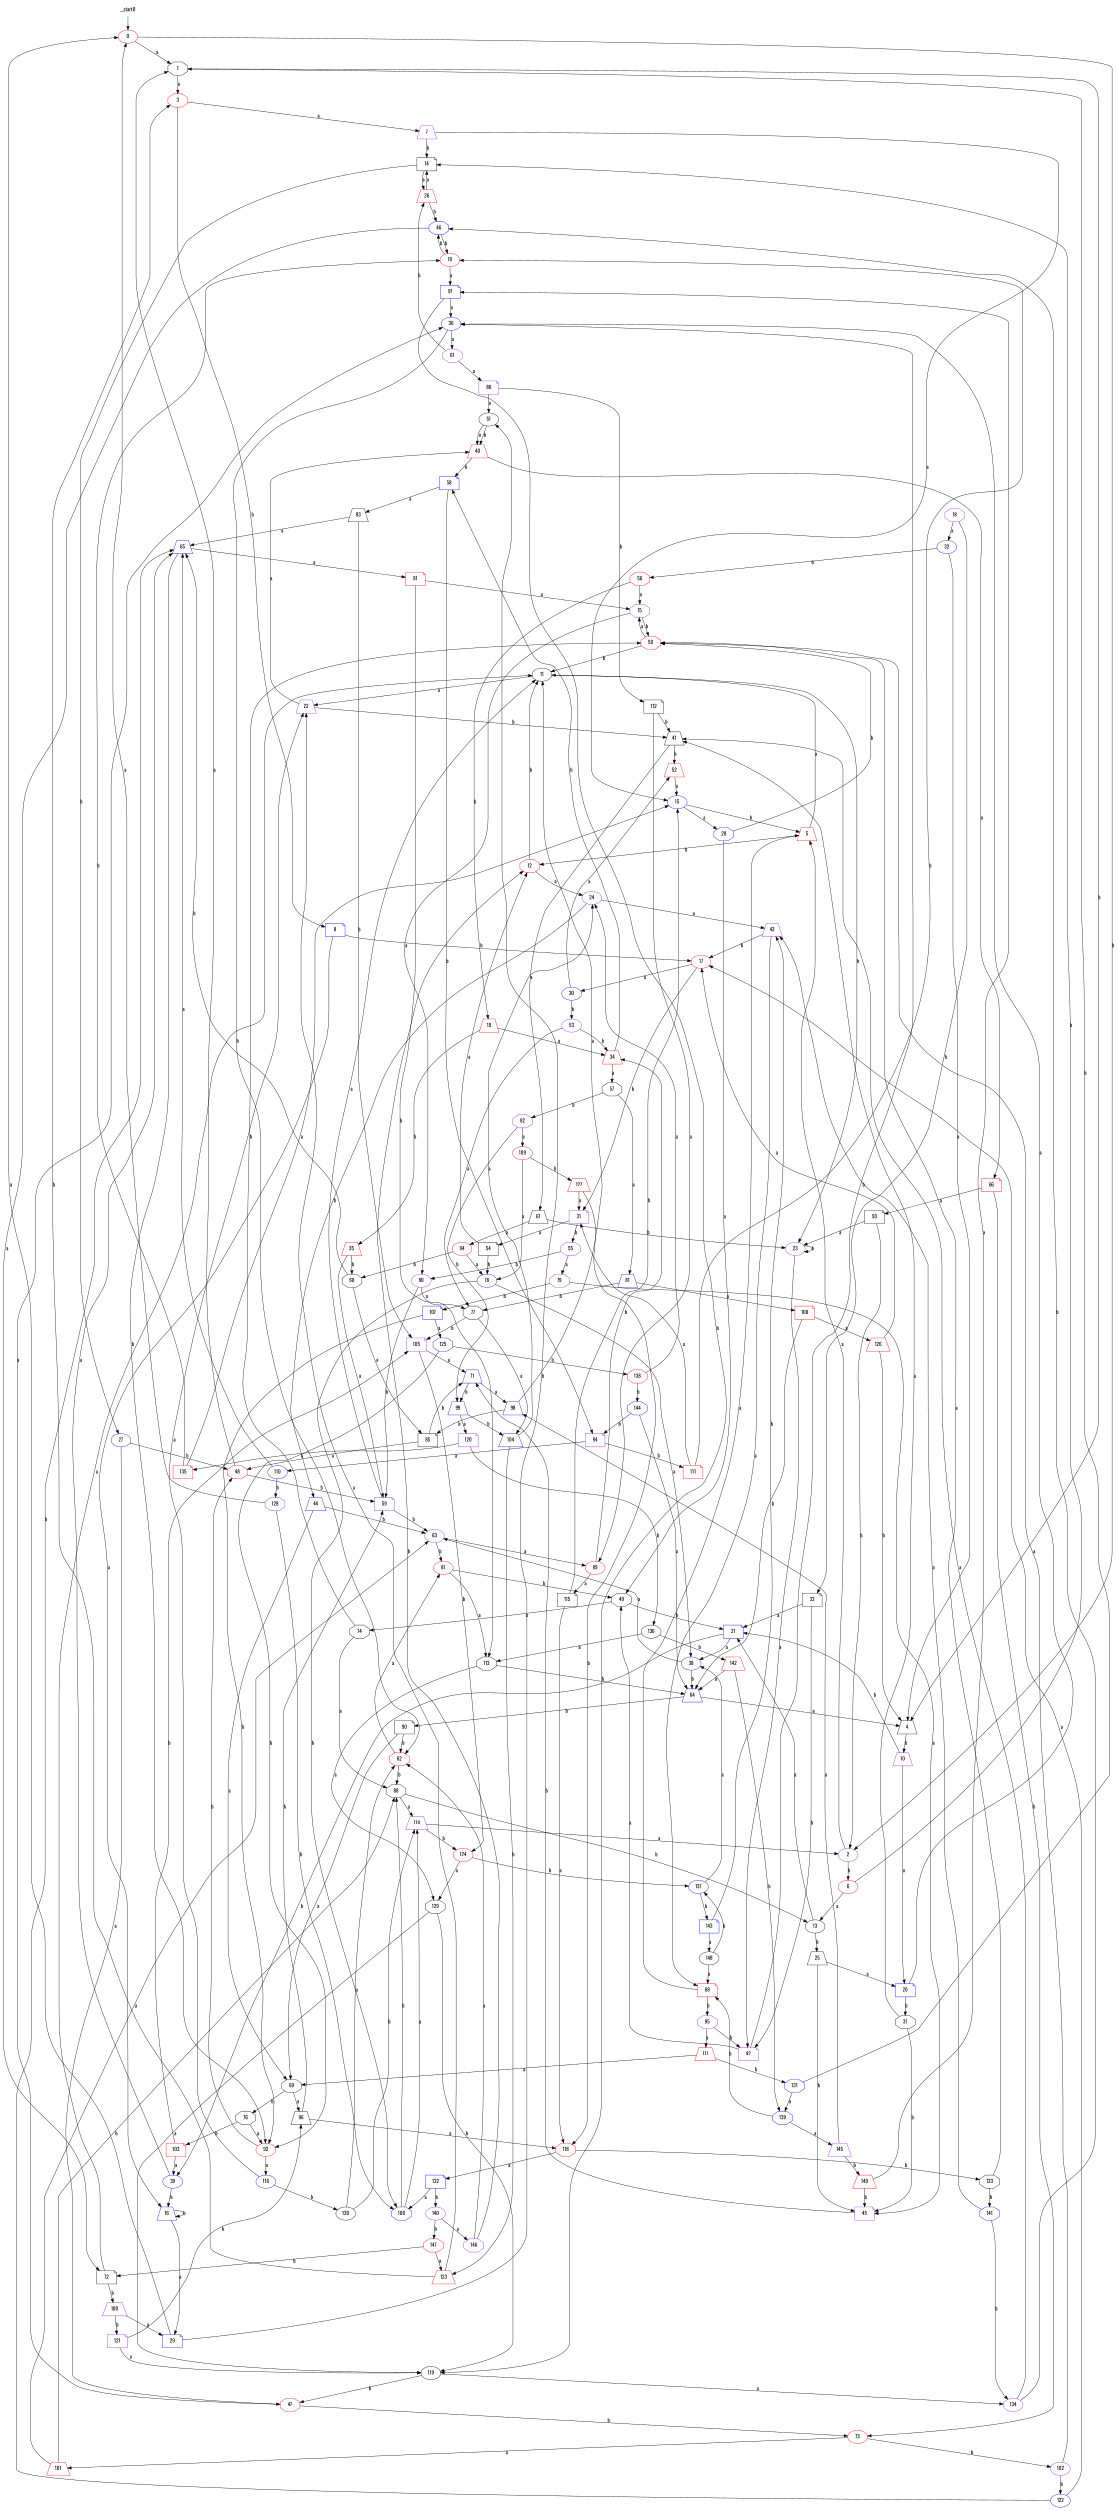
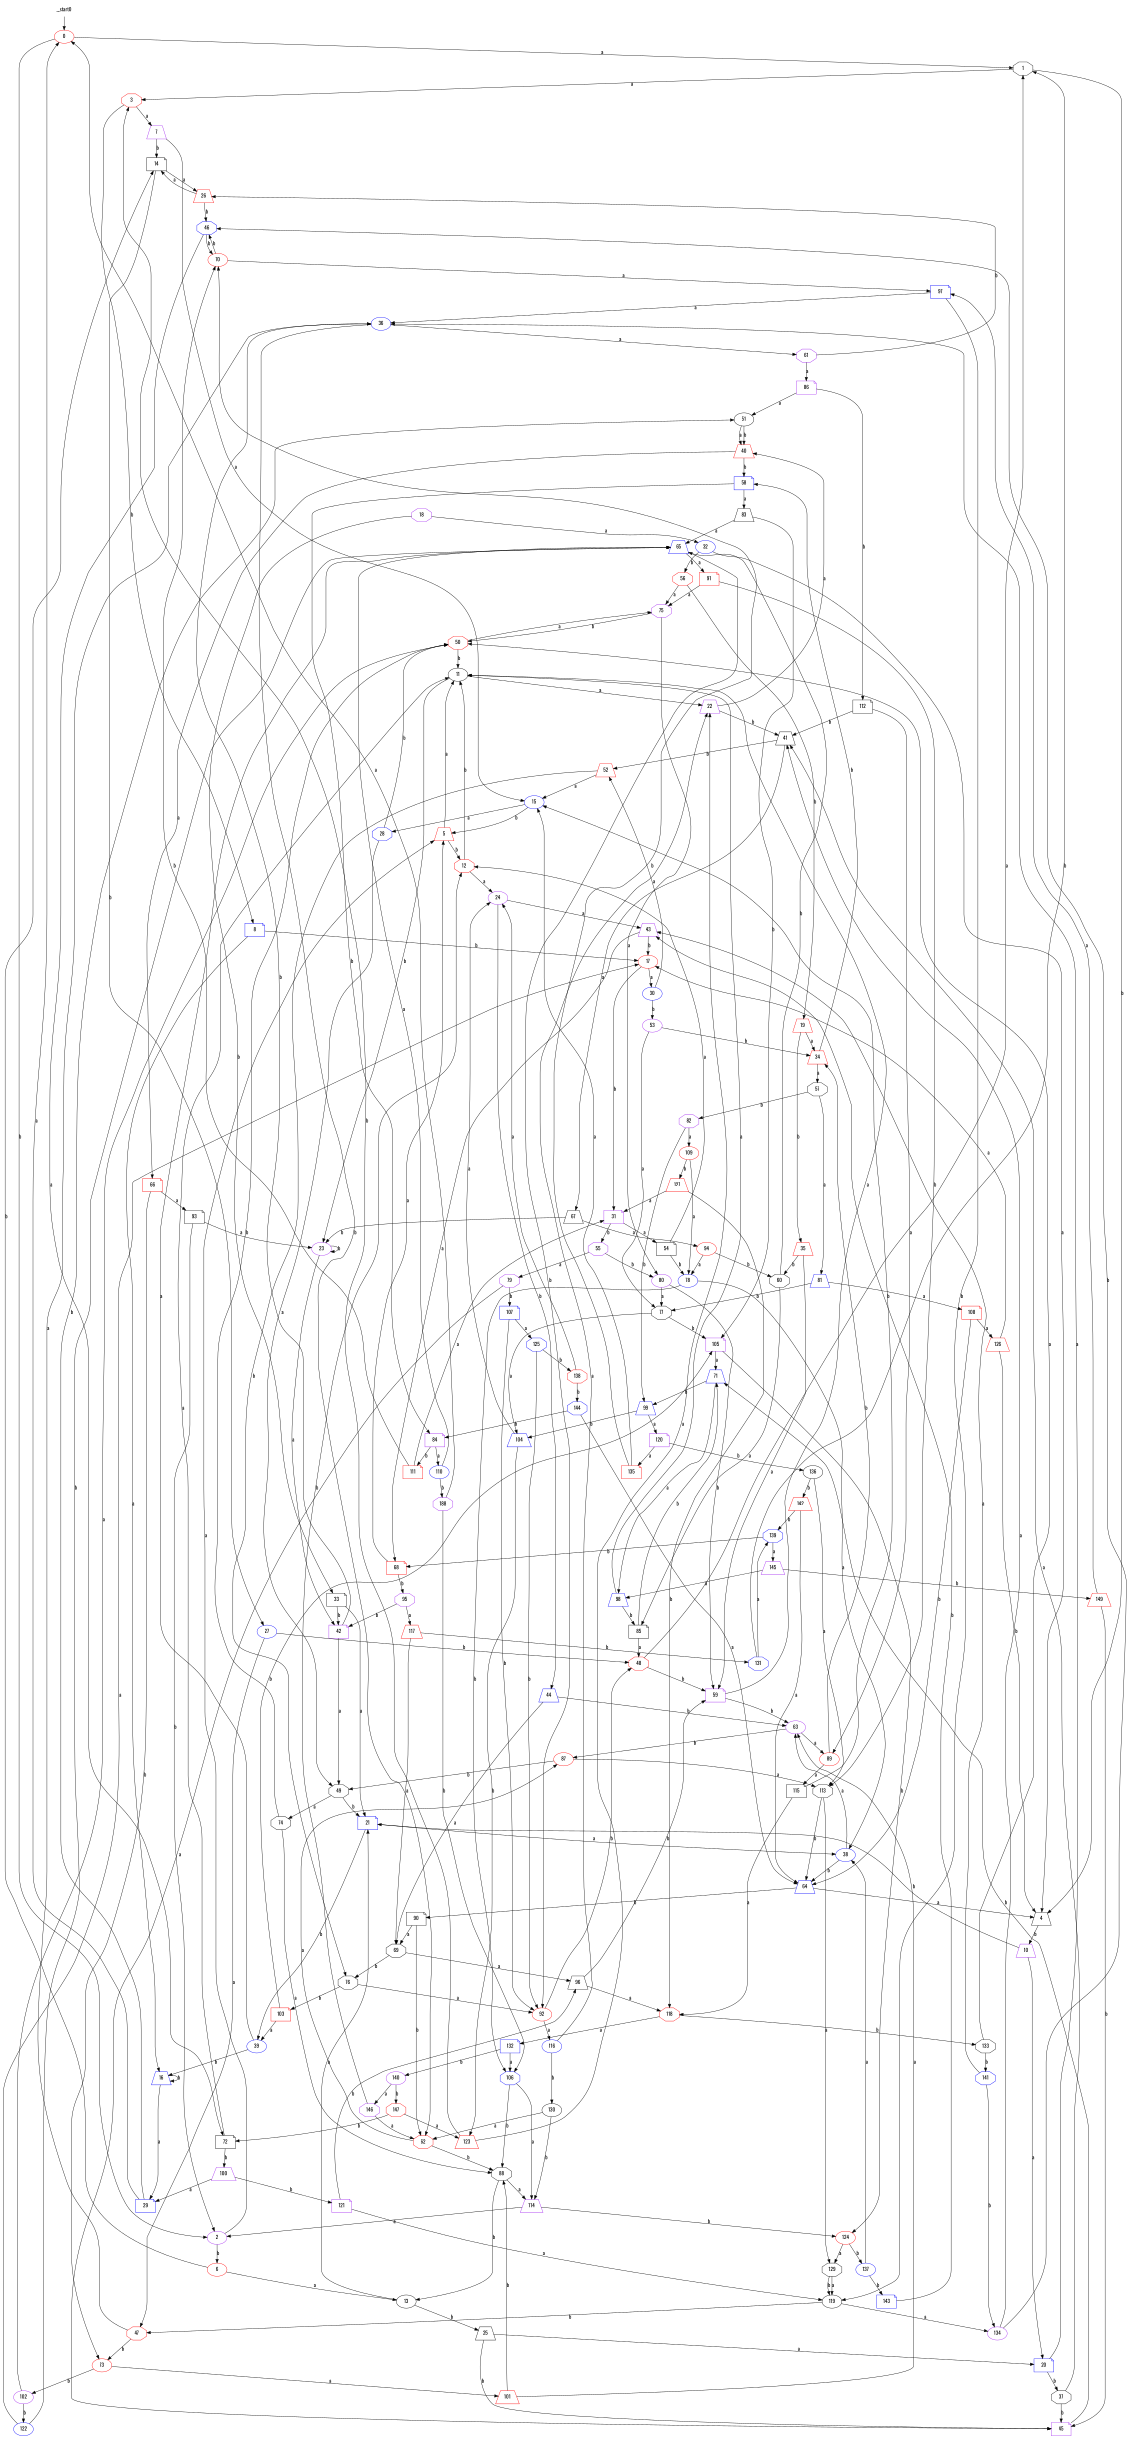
edge "52" -> "76": added, label "b"
node "128": label "128" -> "188"
node "148": removed
